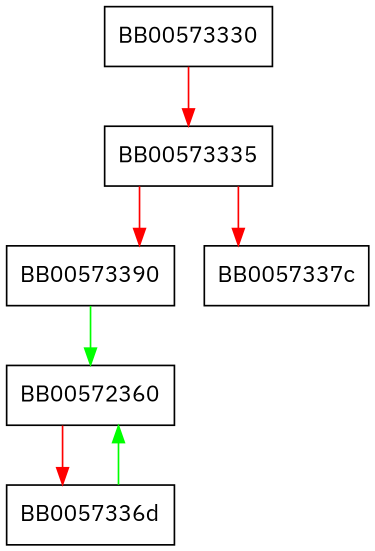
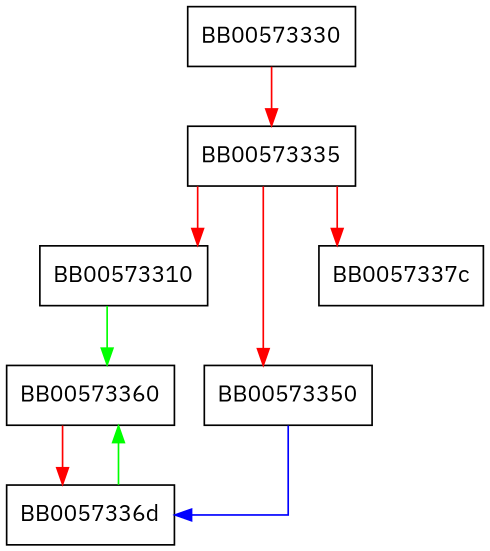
node "BB00573390": label "BB00573390" -> "BB00573310"
node "BB00572360": label "BB00572360" -> "BB00573360"
node "BB00573350": added
